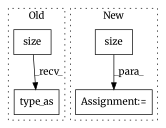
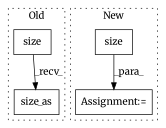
node "type_as": label "type_as" -> "size_as"
